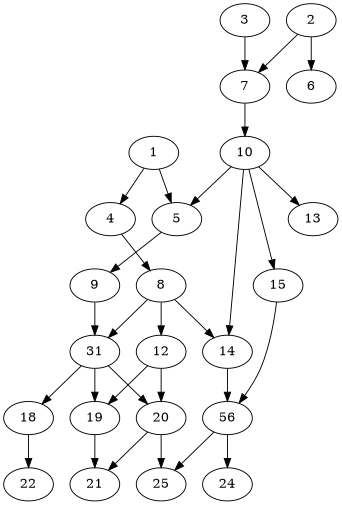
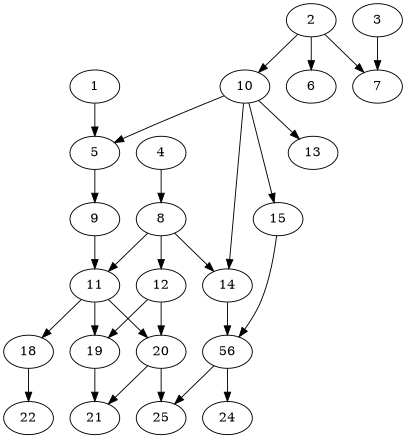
edge "7" -> "10": now "2" -> "10"
edge "1" -> "4": removed
node "31": label "31" -> "11"
